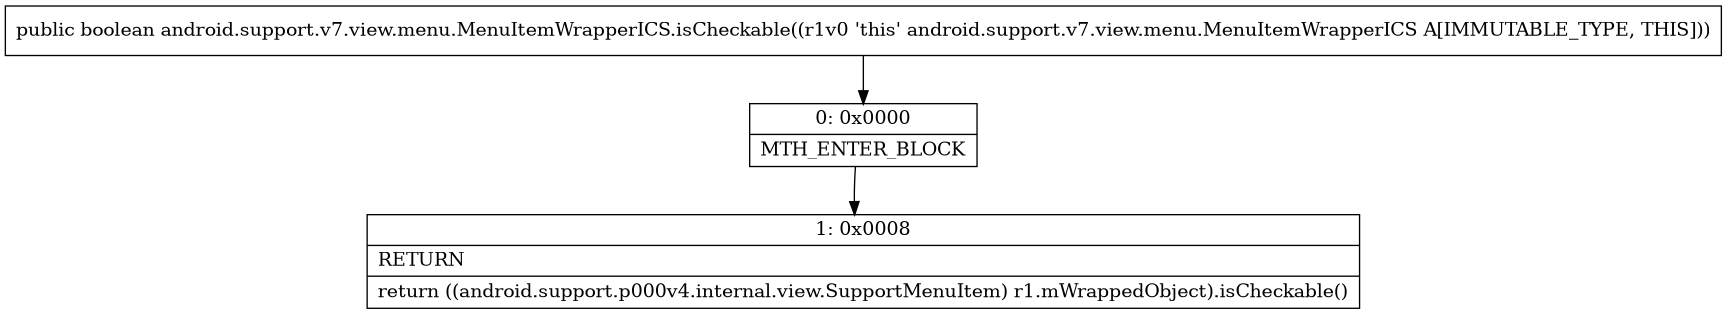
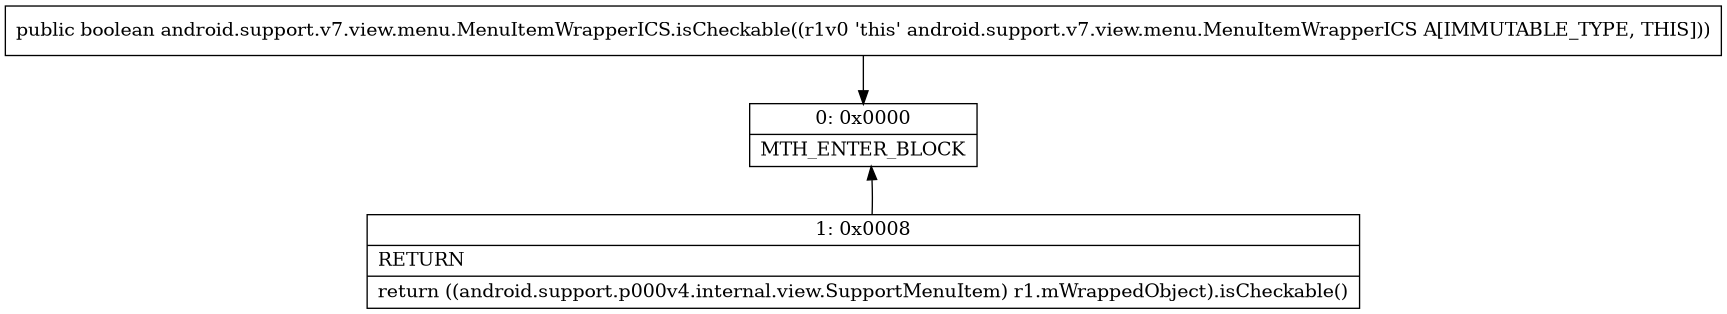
edge "0: 0x0000" -> "1: 0x0008": reversed
